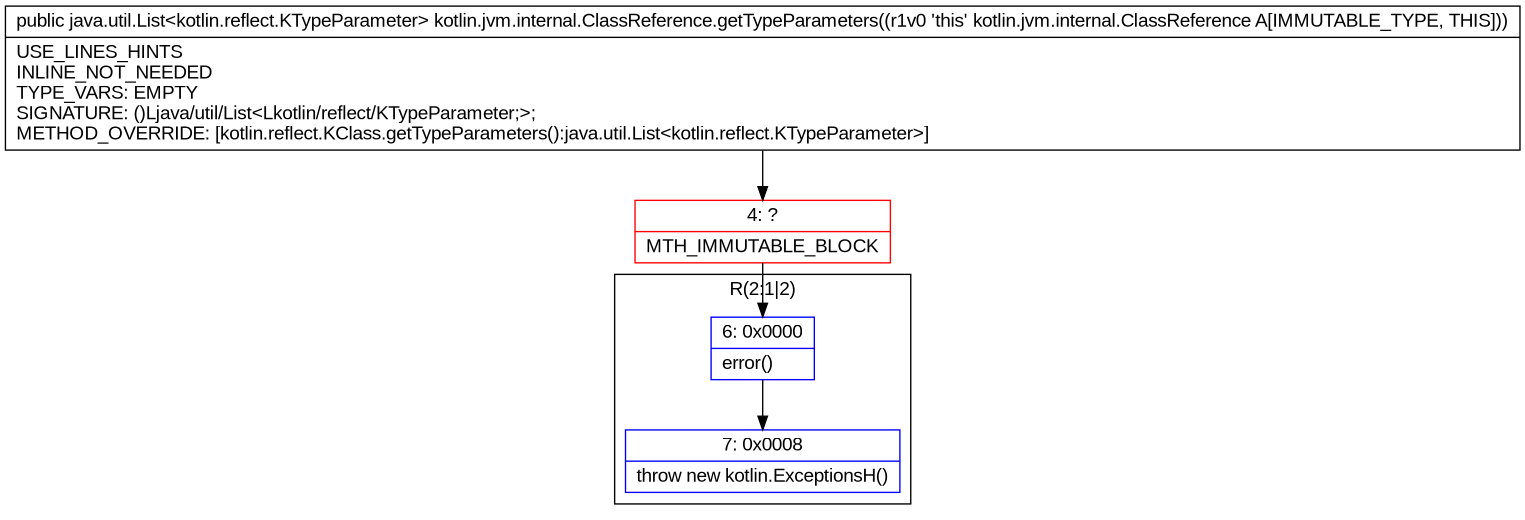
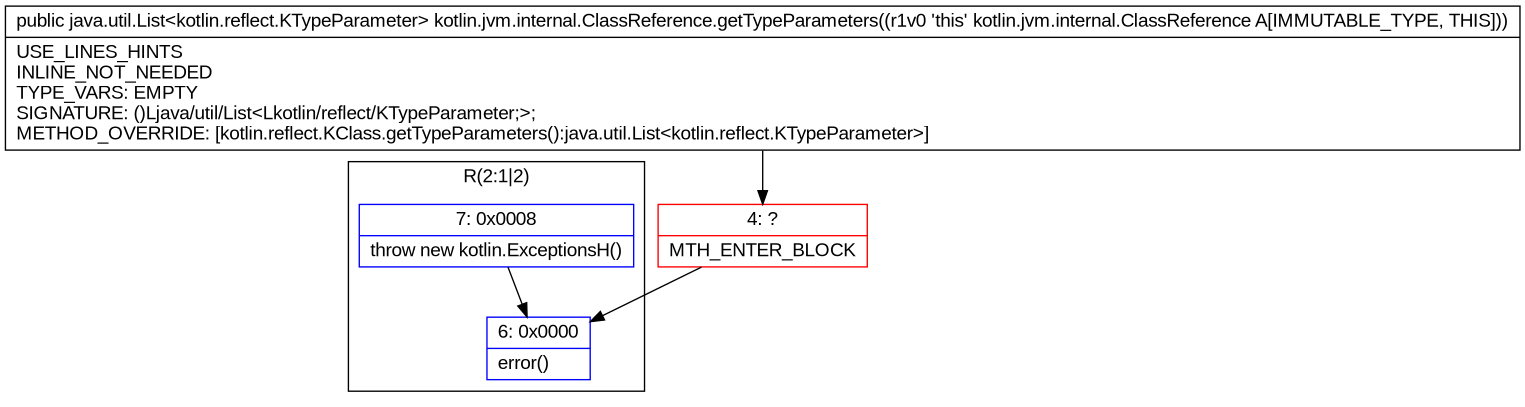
node "4: ?": text "MTH_IMMUTABLE_BLOCK" -> "MTH_ENTER_BLOCK"
edge "6: 0x0000" -> "7: 0x0008": reversed
